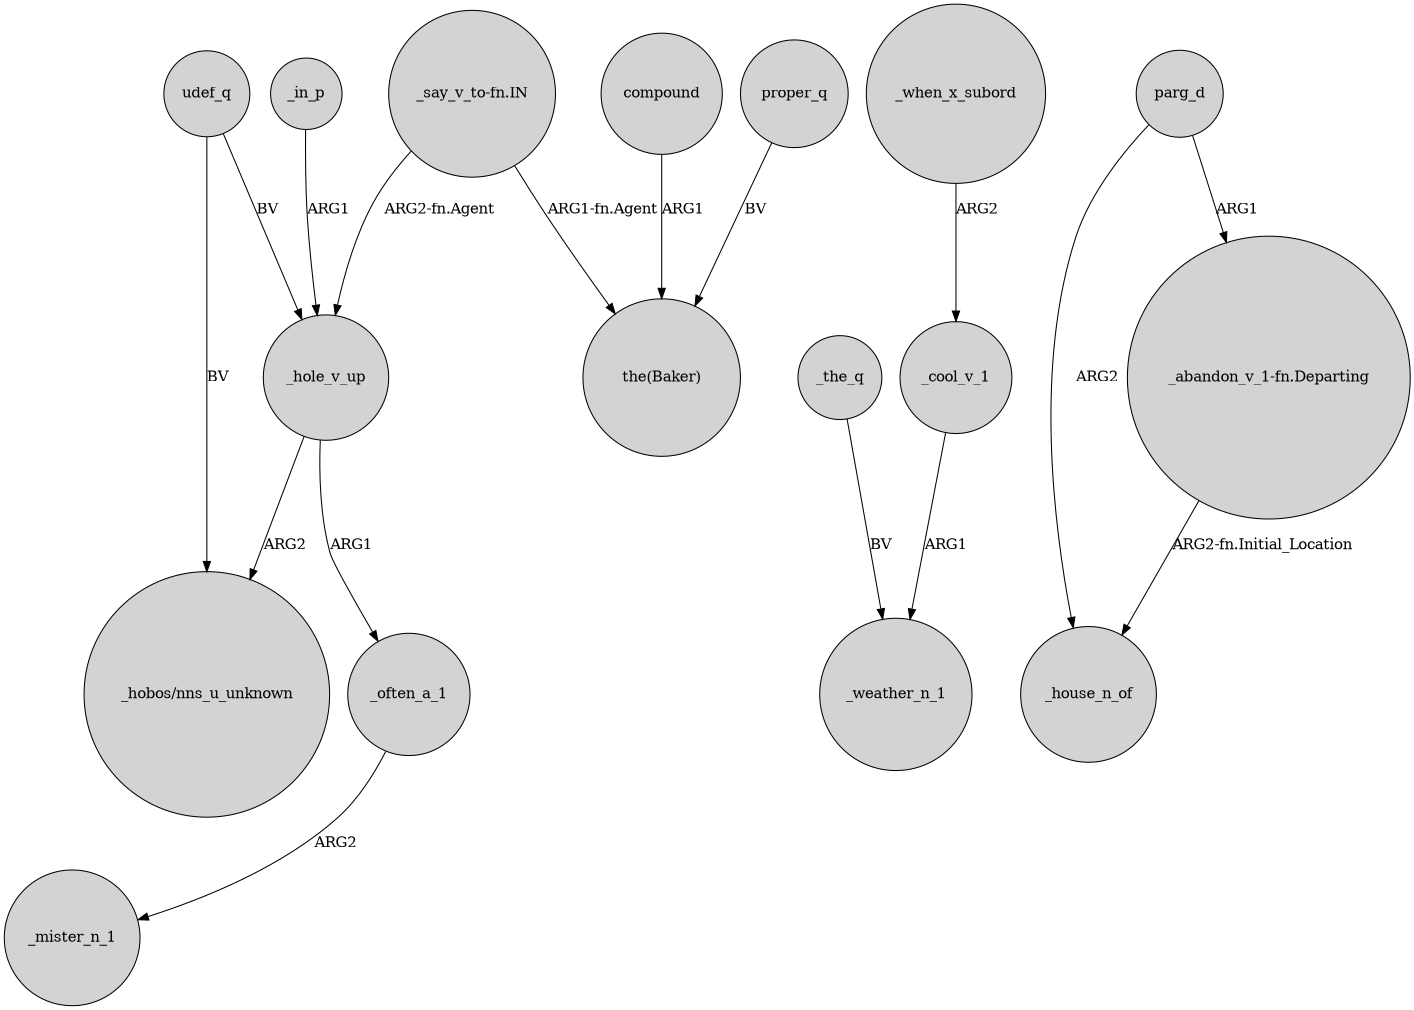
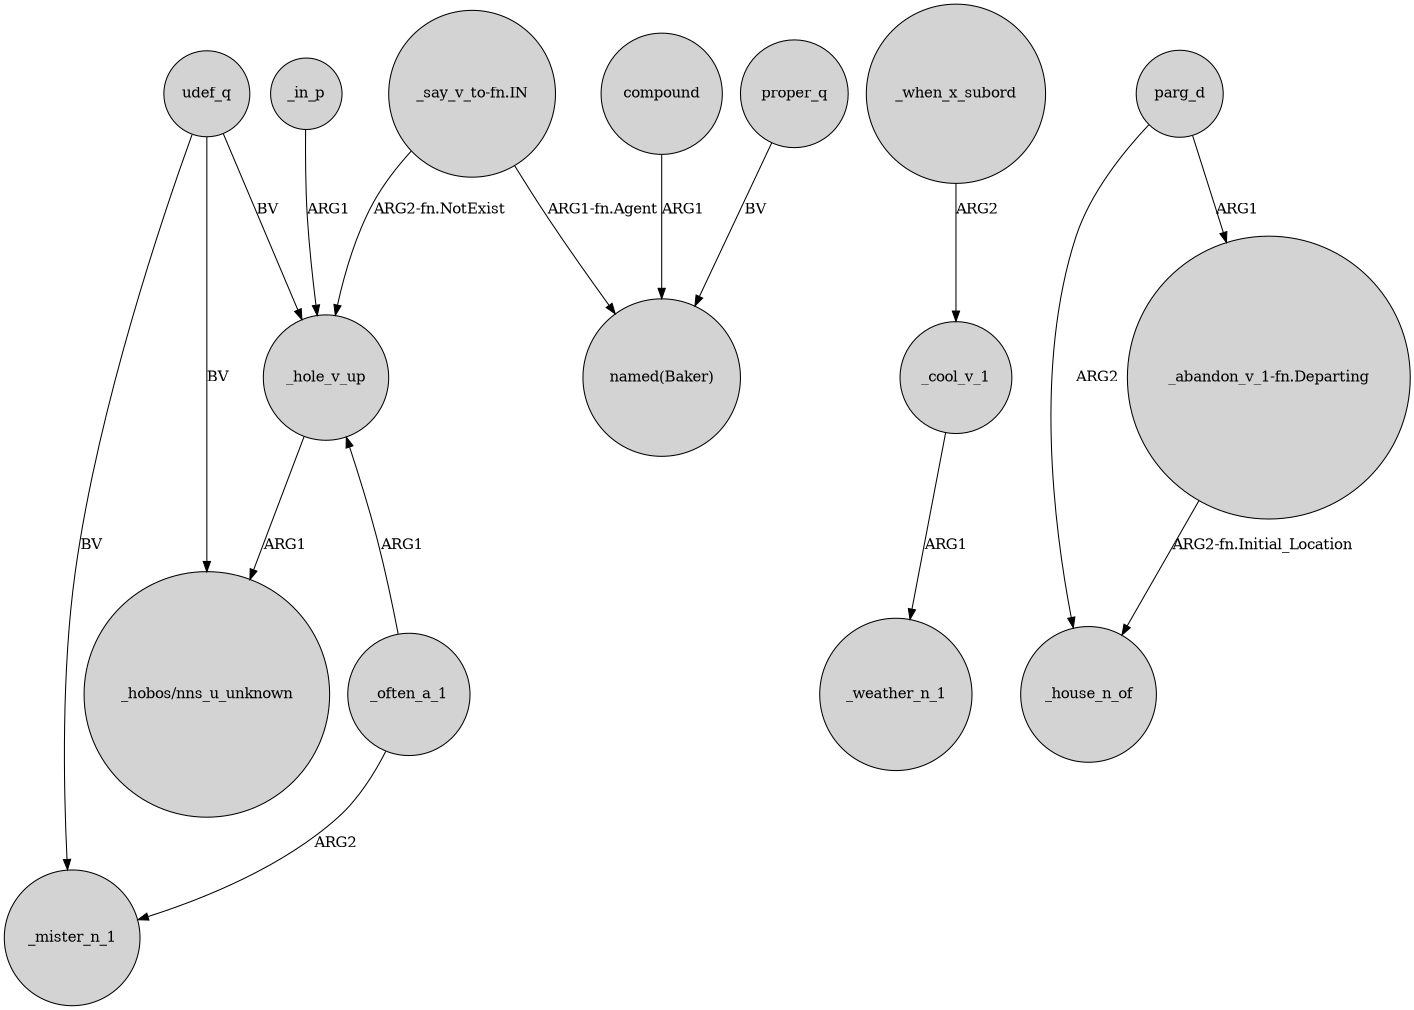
edge "_say_v_to-fn.IN" -> "_hole_v_up": label "ARG2-fn.Agent" -> "ARG2-fn.NotExist"
node "the(Baker)": label "the(Baker)" -> "named(Baker)"
node "_the_q": removed
edge "udef_q" -> "_mister_n_1": added, label "BV"
edge "_hole_v_up" -> "_often_a_1": reversed
edge "_hole_v_up" -> "_hobos/nns_u_unknown": label "ARG2" -> "ARG1"
